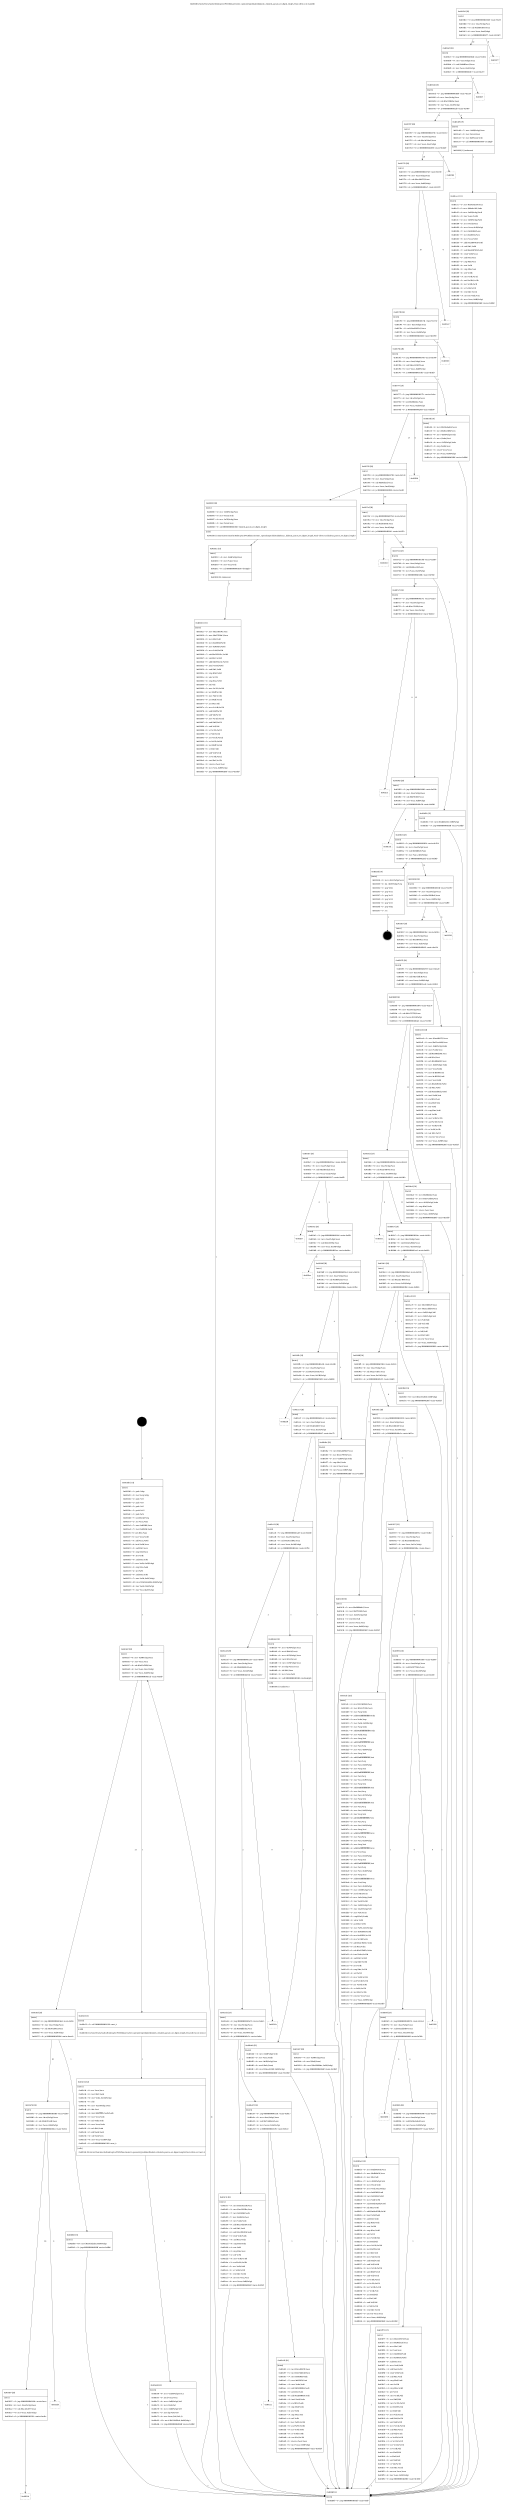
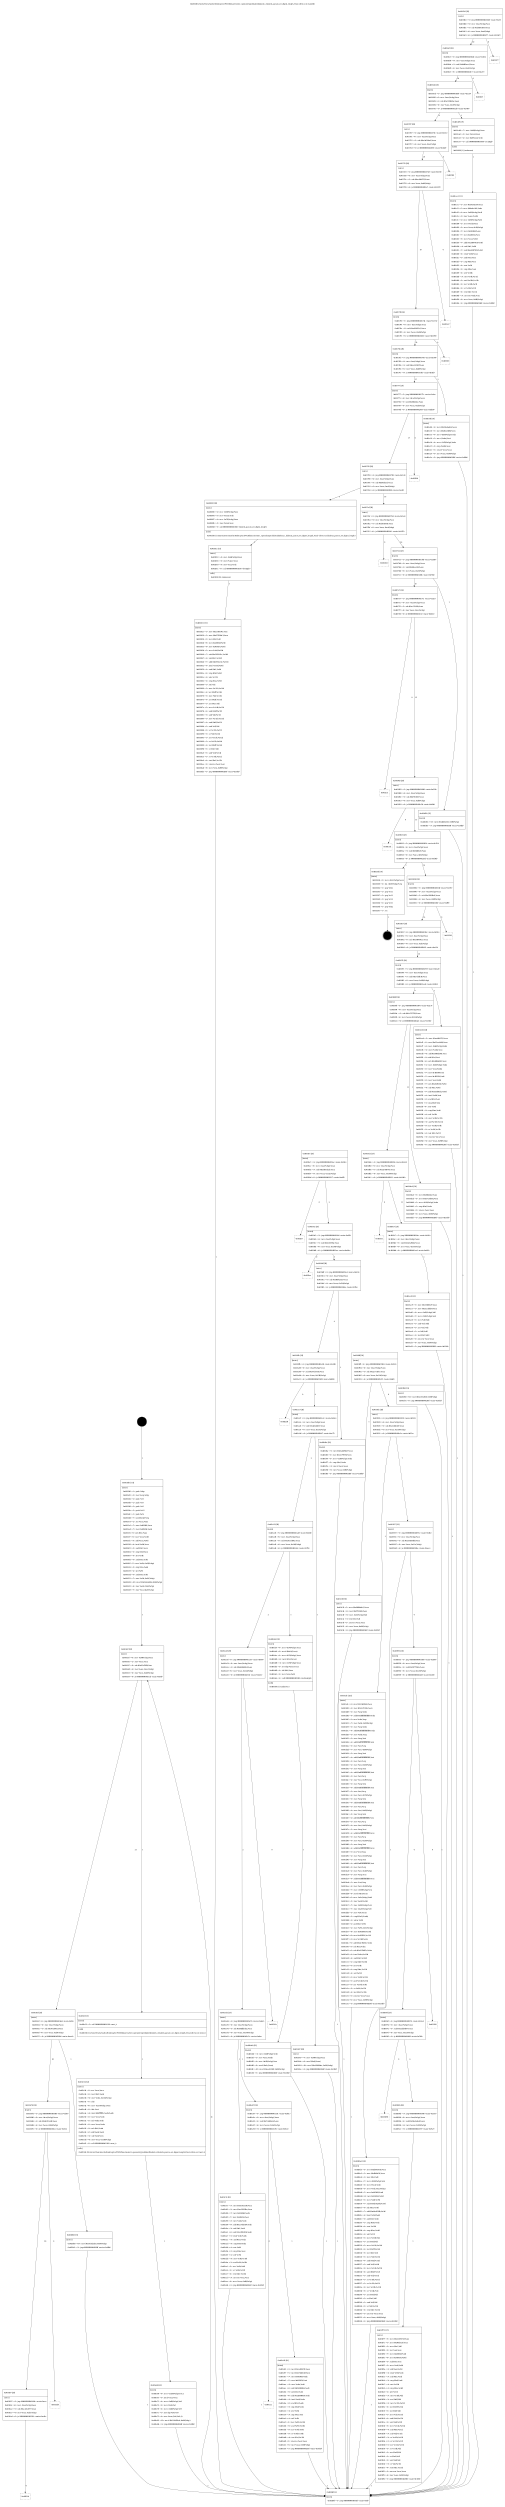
node "0x4018e3 [28]": removed
